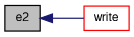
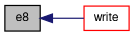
node "e2": label "e2" -> "e8"
